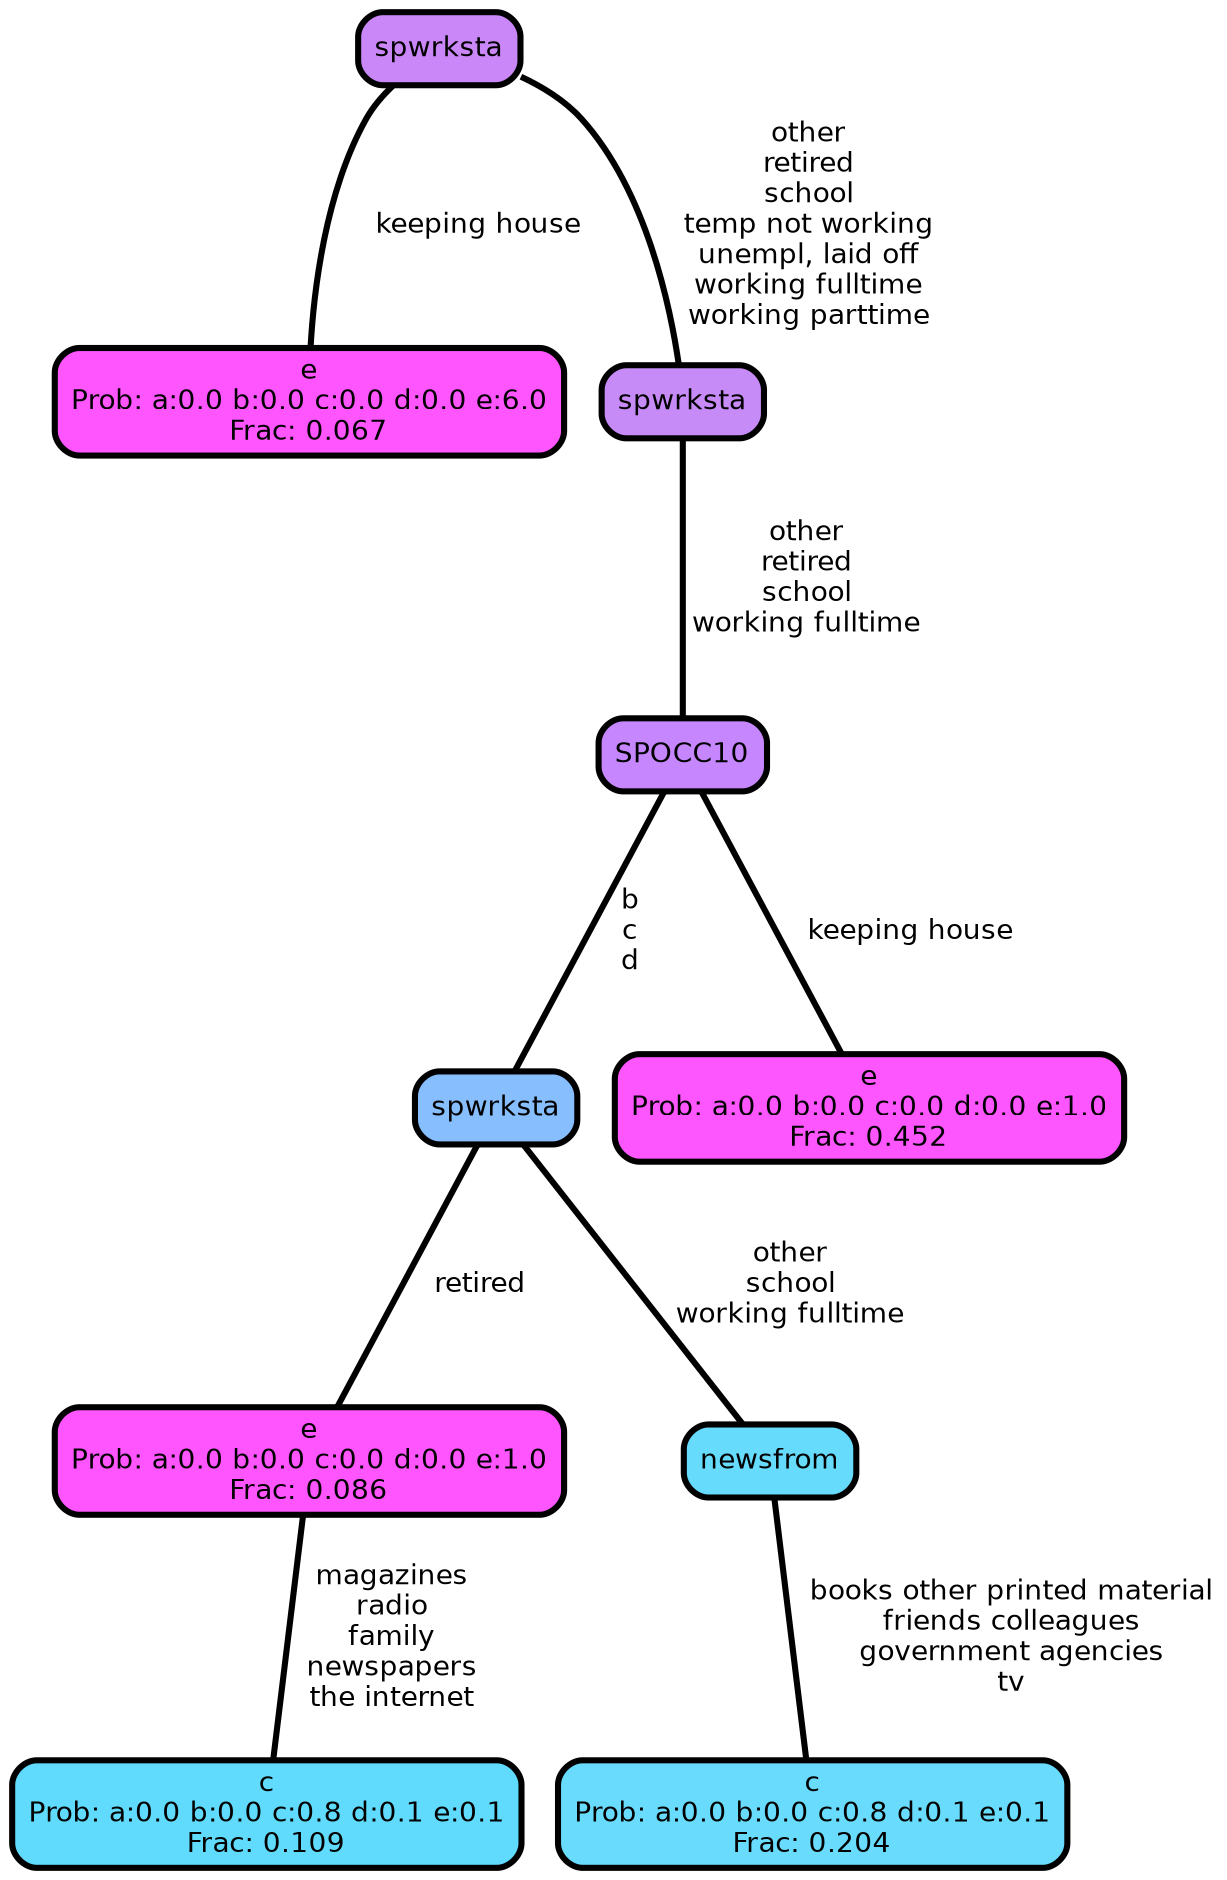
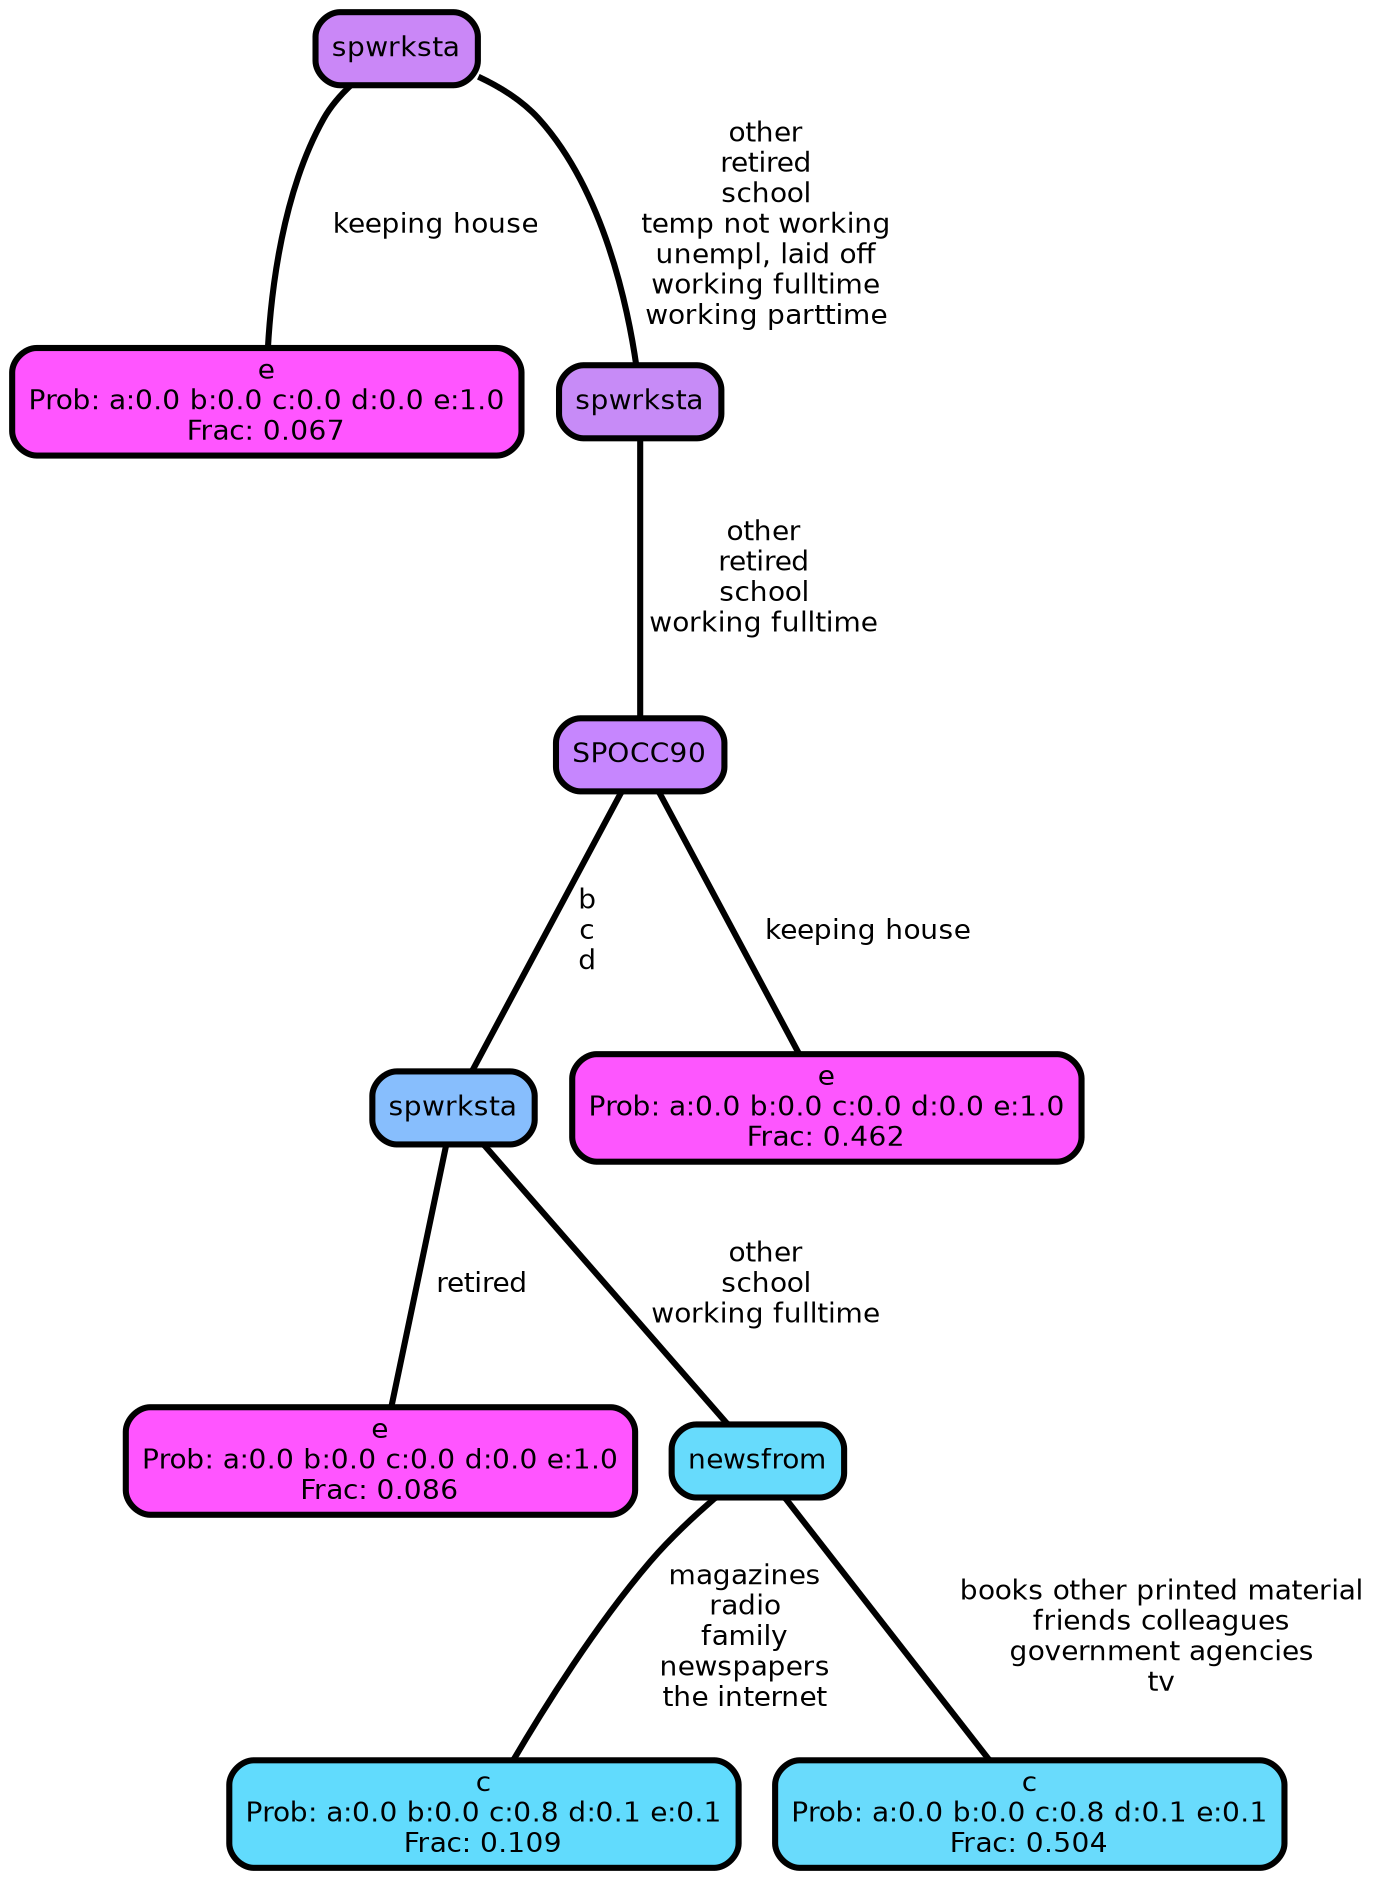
node "e Prob: a:0.0 b:0.0 c:0.0 d:0.0 e:6.0 Frac: 0.067": label "e Prob: a:0.0 b:0.0 c:0.0 d:0.0 e:6.0 Frac: 0.067" -> "e Prob: a:0.0 b:0.0 c:0.0 d:0.0 e:1.0 Frac: 0.067"
node "SPOCC10": label "SPOCC10" -> "SPOCC90"
node "e Prob: a:0.0 b:0.0 c:0.0 d:0.0 e:1.0 Frac: 0.452": label "e Prob: a:0.0 b:0.0 c:0.0 d:0.0 e:1.0 Frac: 0.452" -> "e Prob: a:0.0 b:0.0 c:0.0 d:0.0 e:1.0 Frac: 0.462"
edge "e Prob: a:0.0 b:0.0 c:0.0 d:0.0 e:1.0 Frac: 0.086" -- "c Prob: a:0.0 b:0.0 c:0.8 d:0.1 e:0.1 Frac: 0.109": now "newsfrom" -- "c Prob: a:0.0 b:0.0 c:0.8 d:0.1 e:0.1 Frac: 0.109"
node "c Prob: a:0.0 b:0.0 c:0.8 d:0.1 e:0.1 Frac: 0.204": label "c Prob: a:0.0 b:0.0 c:0.8 d:0.1 e:0.1 Frac: 0.204" -> "c Prob: a:0.0 b:0.0 c:0.8 d:0.1 e:0.1 Frac: 0.504"
